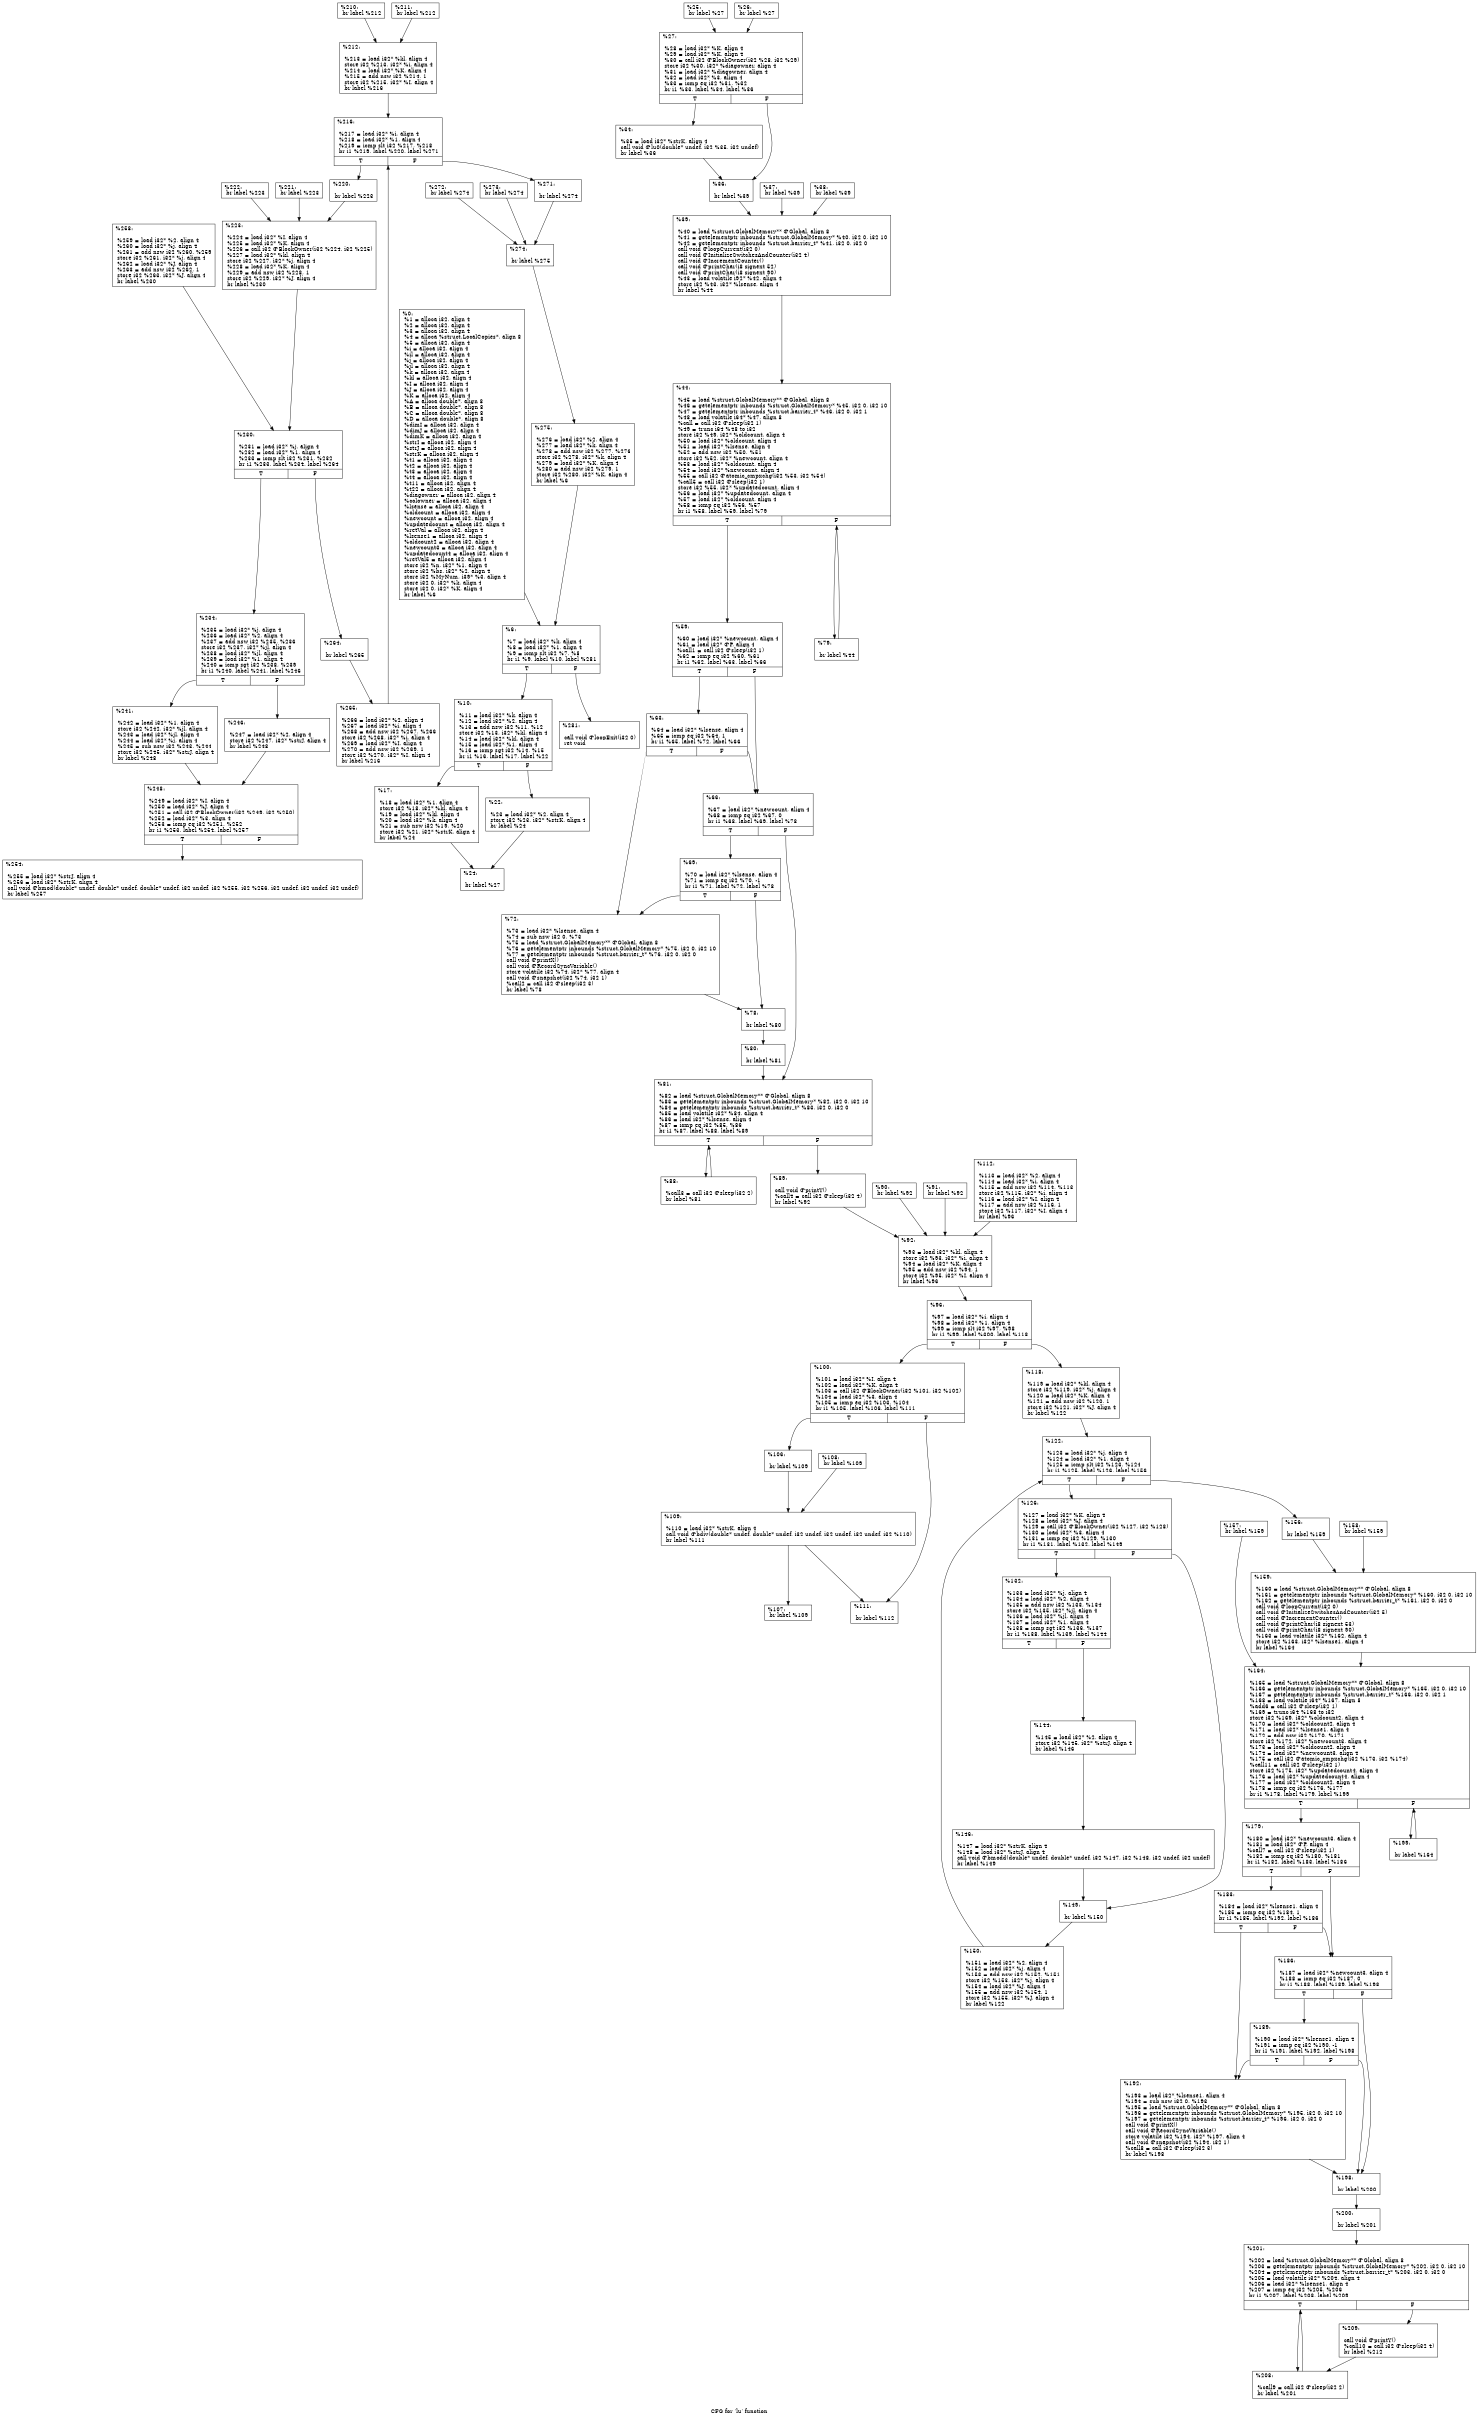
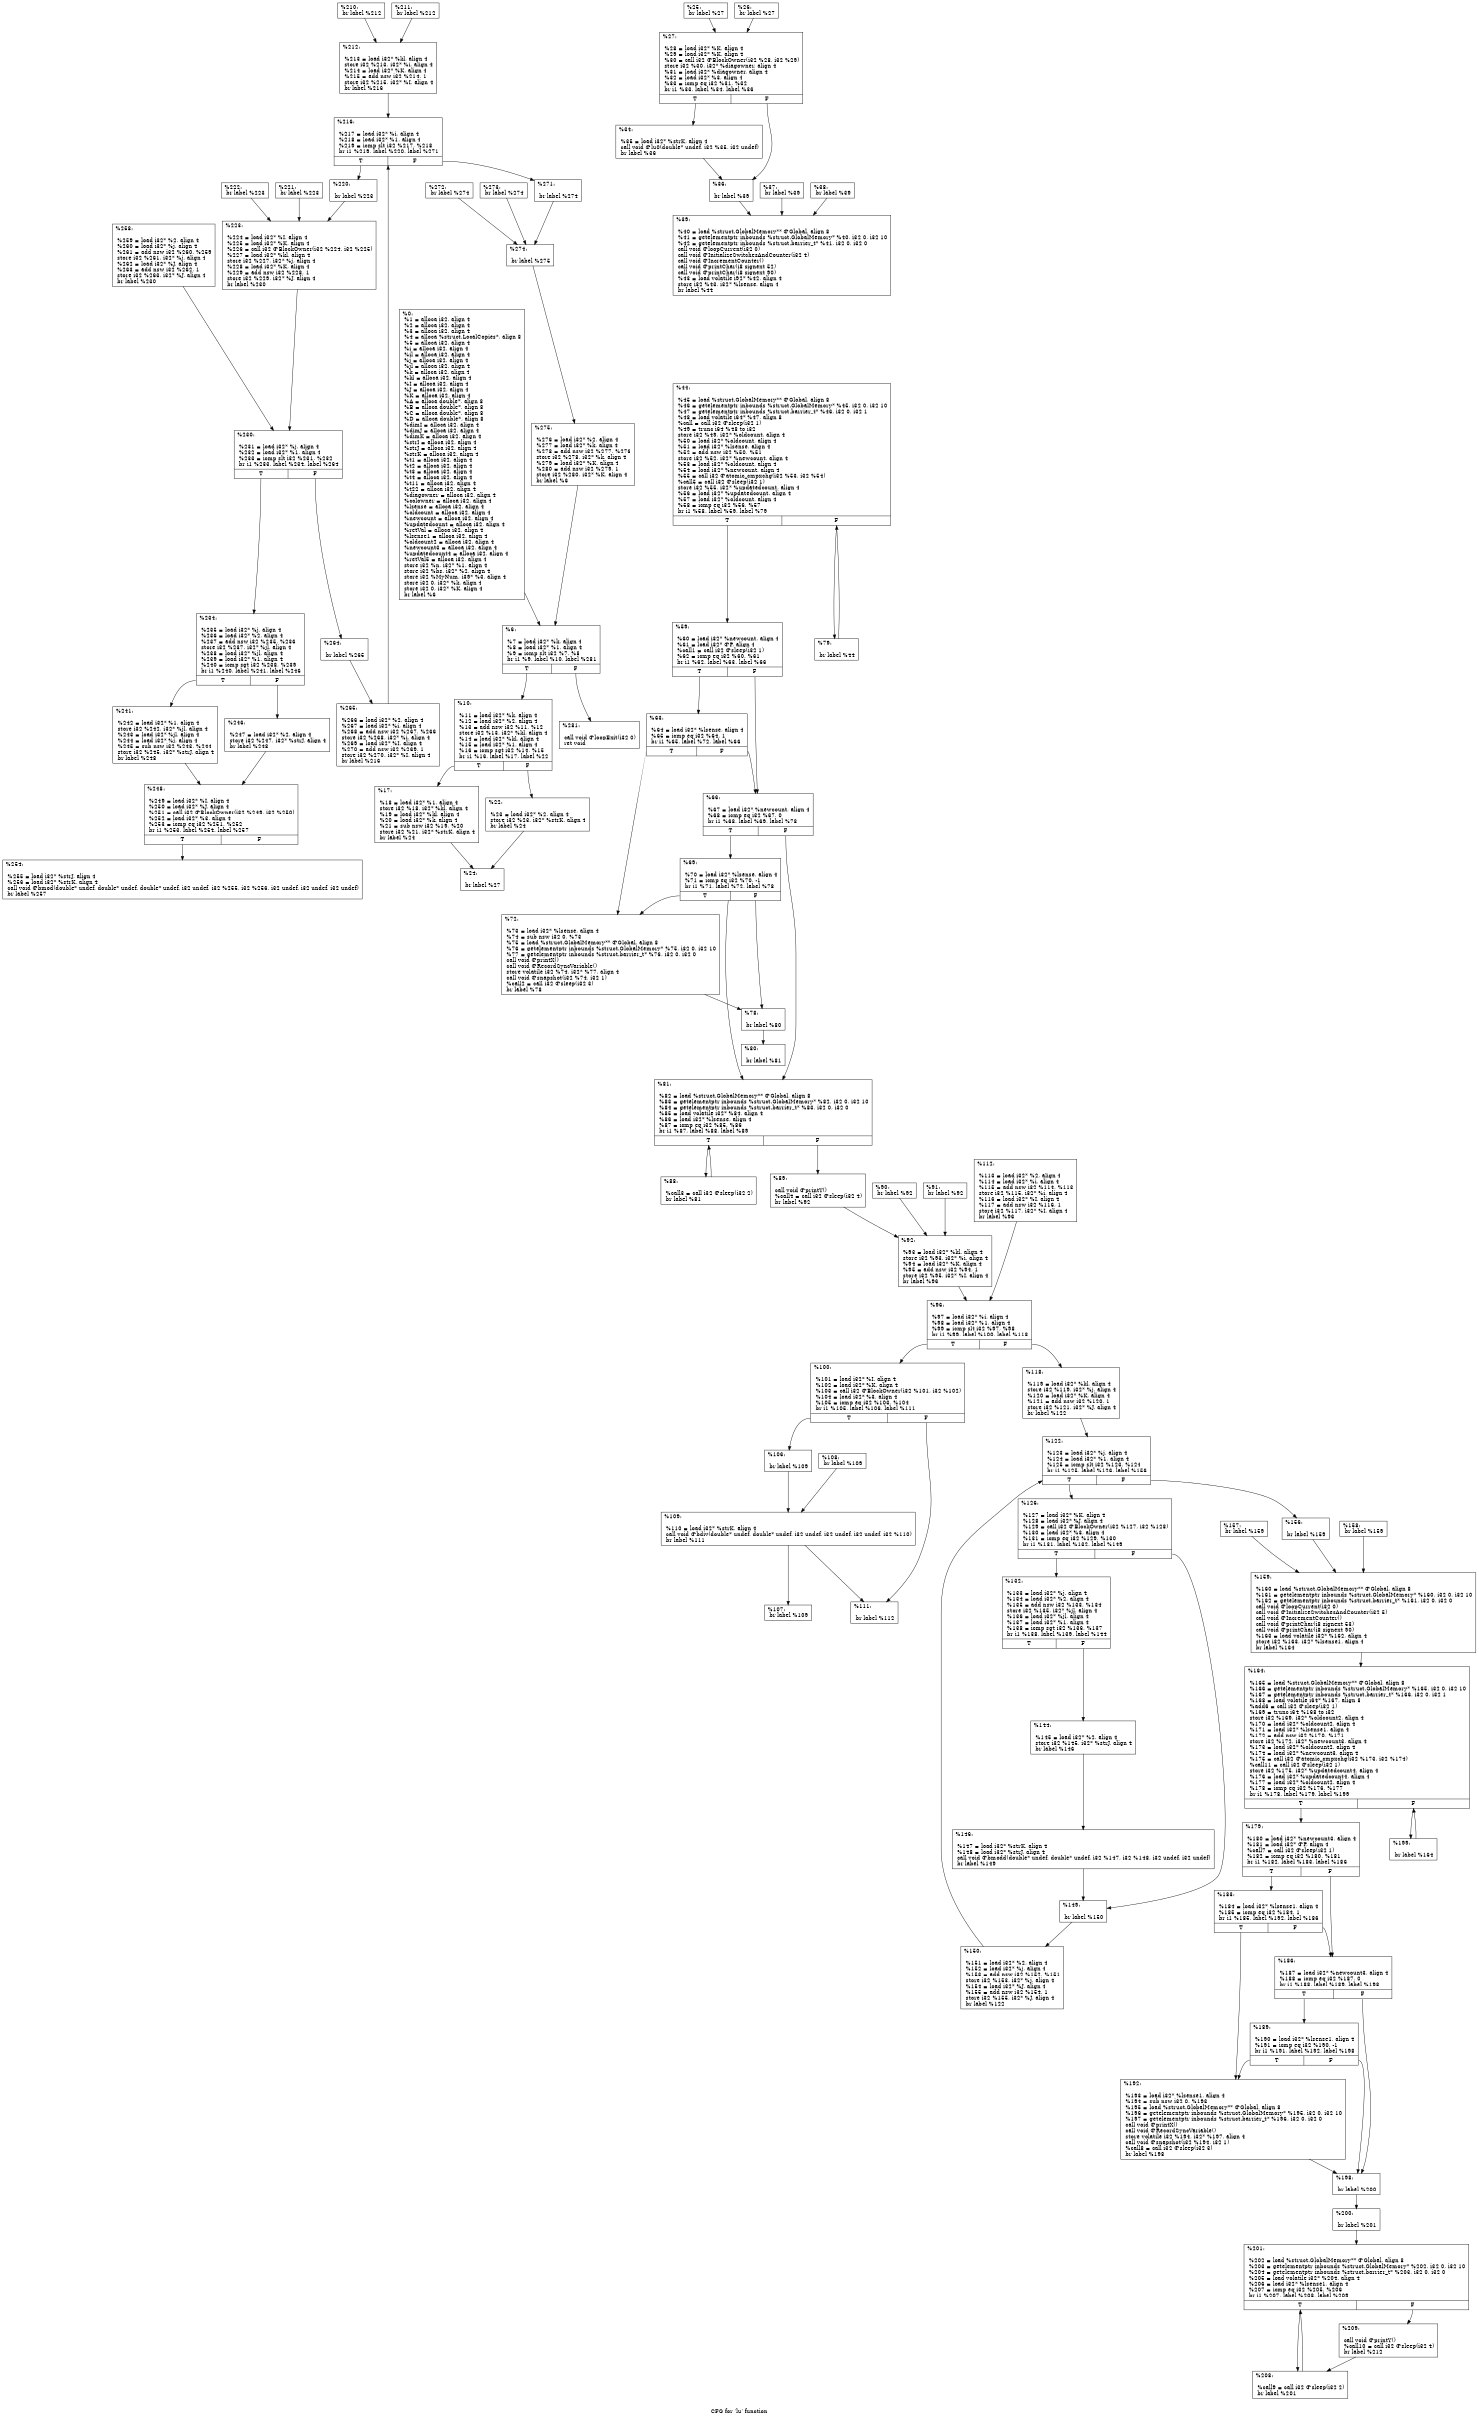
edge "%39:" -> "%44:": removed
edge "%80:" -> "%81:": now "%69:" -> "%81:"
edge "%112:" -> "%92:": now "%112:" -> "%96:"
node "%96:": text "br i1 %99, label %300, label %118" -> "br i1 %99, label %100, label %118"
edge "%157:" -> "%164:": now "%157:" -> "%159:"
